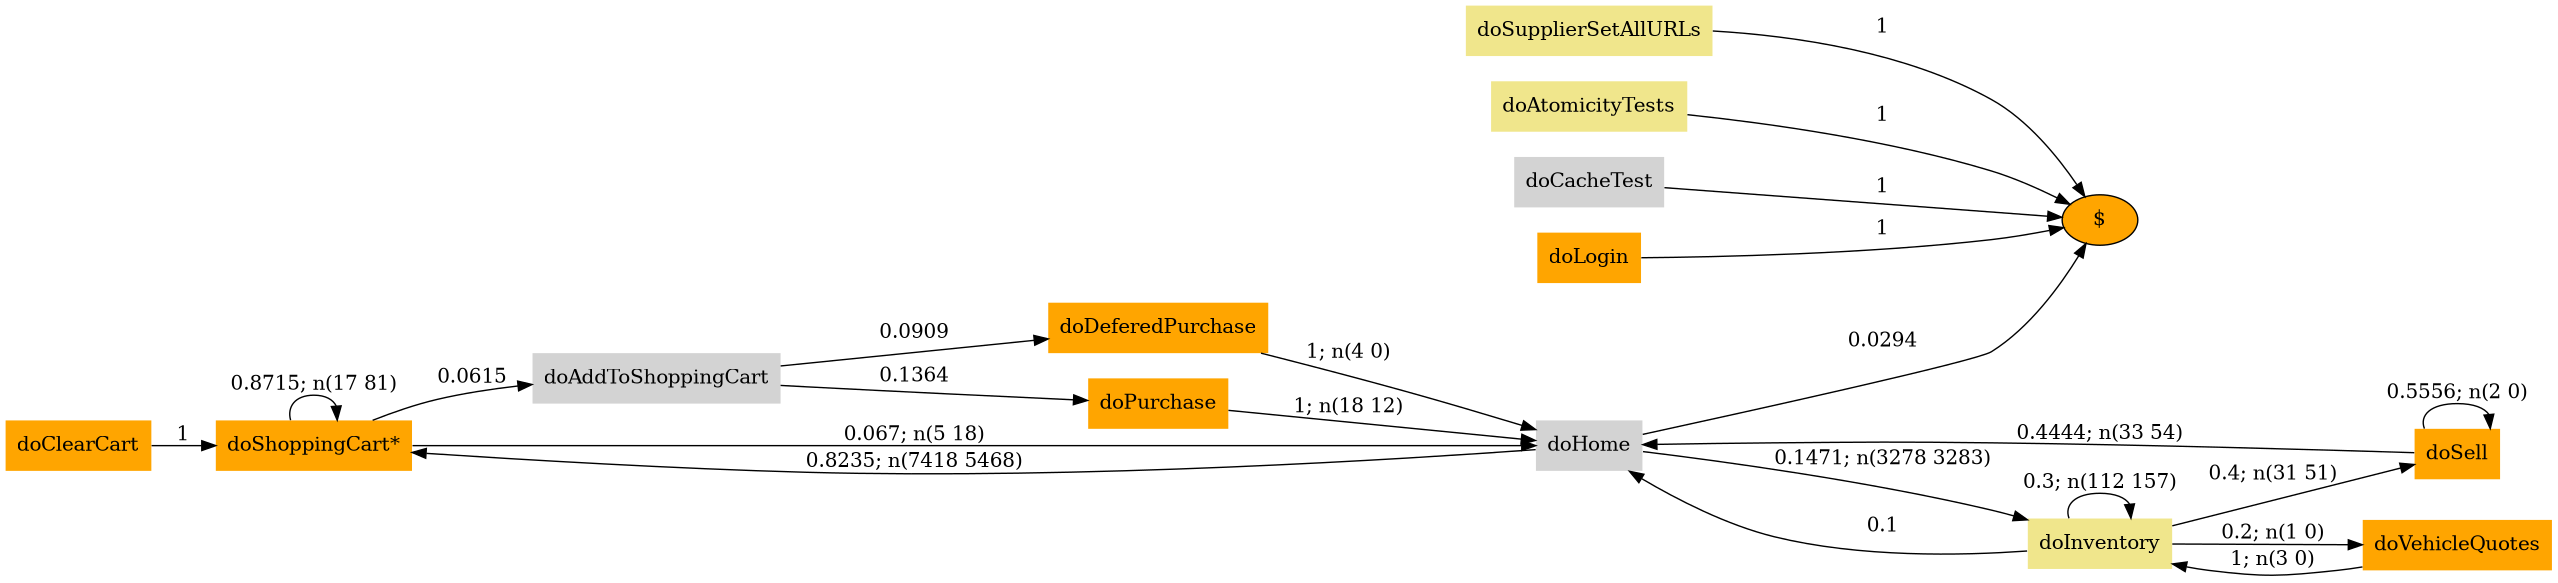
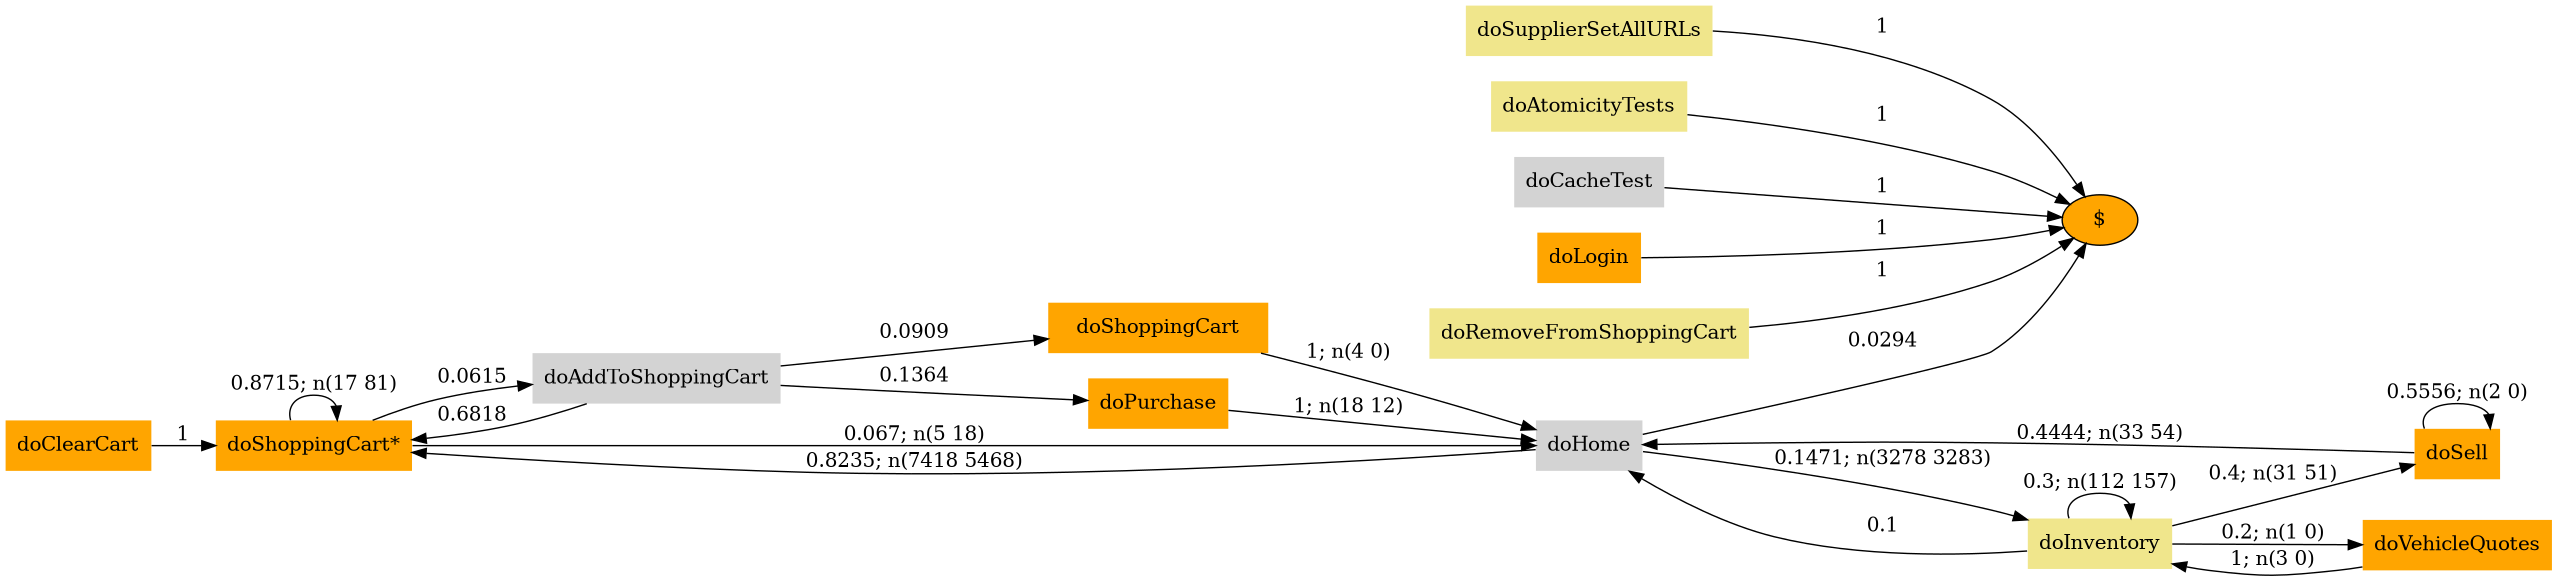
node "doDeferedPurchase": label "doDeferedPurchase" -> "doShoppingCart"
node "doRemoveFromShoppingCart": added
edge "doAddToShoppingCart" -> "doShoppingCart*": added, label "0.6818"
